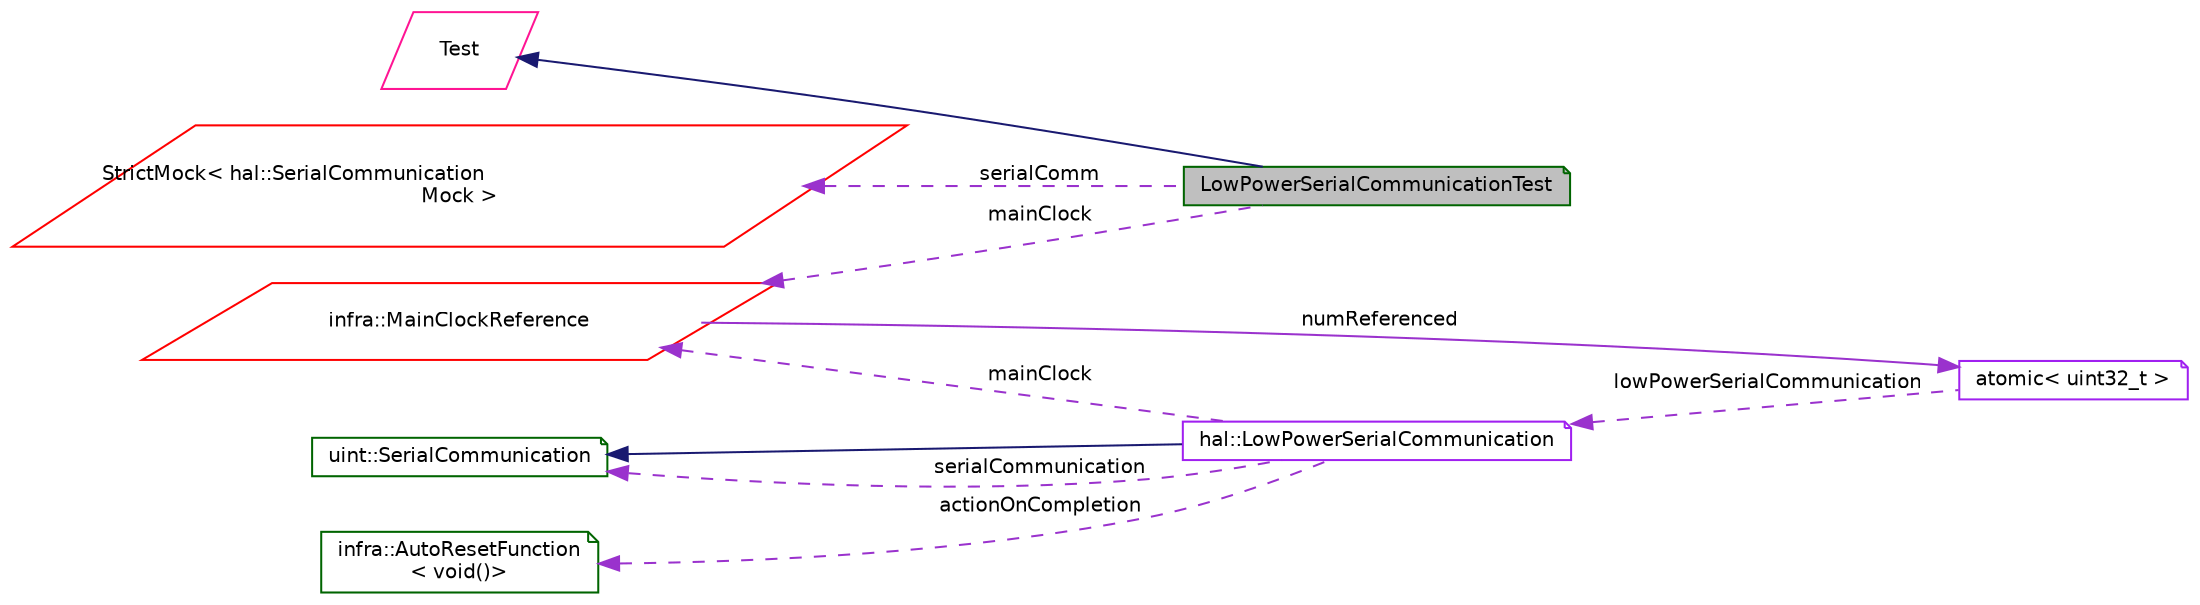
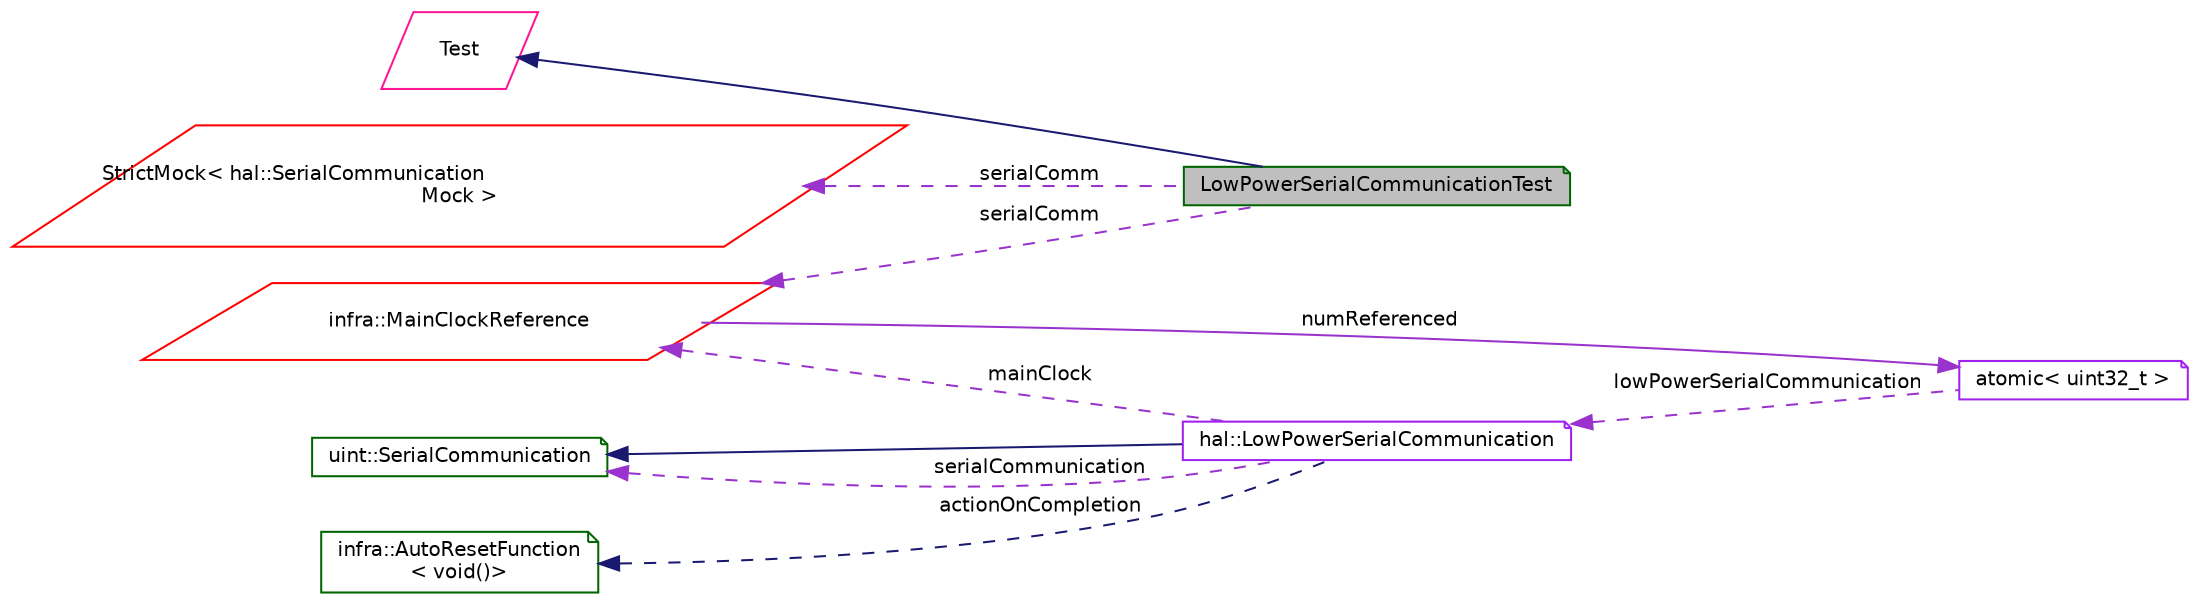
edge "LowPowerSerialCommunicationTest" -> "infra::MainClockReference": label " mainClock" -> " serialComm"
edge "hal::LowPowerSerialCommunication" -> "infra::AutoResetFunction < void()>": color darkorchid3 -> midnightblue
